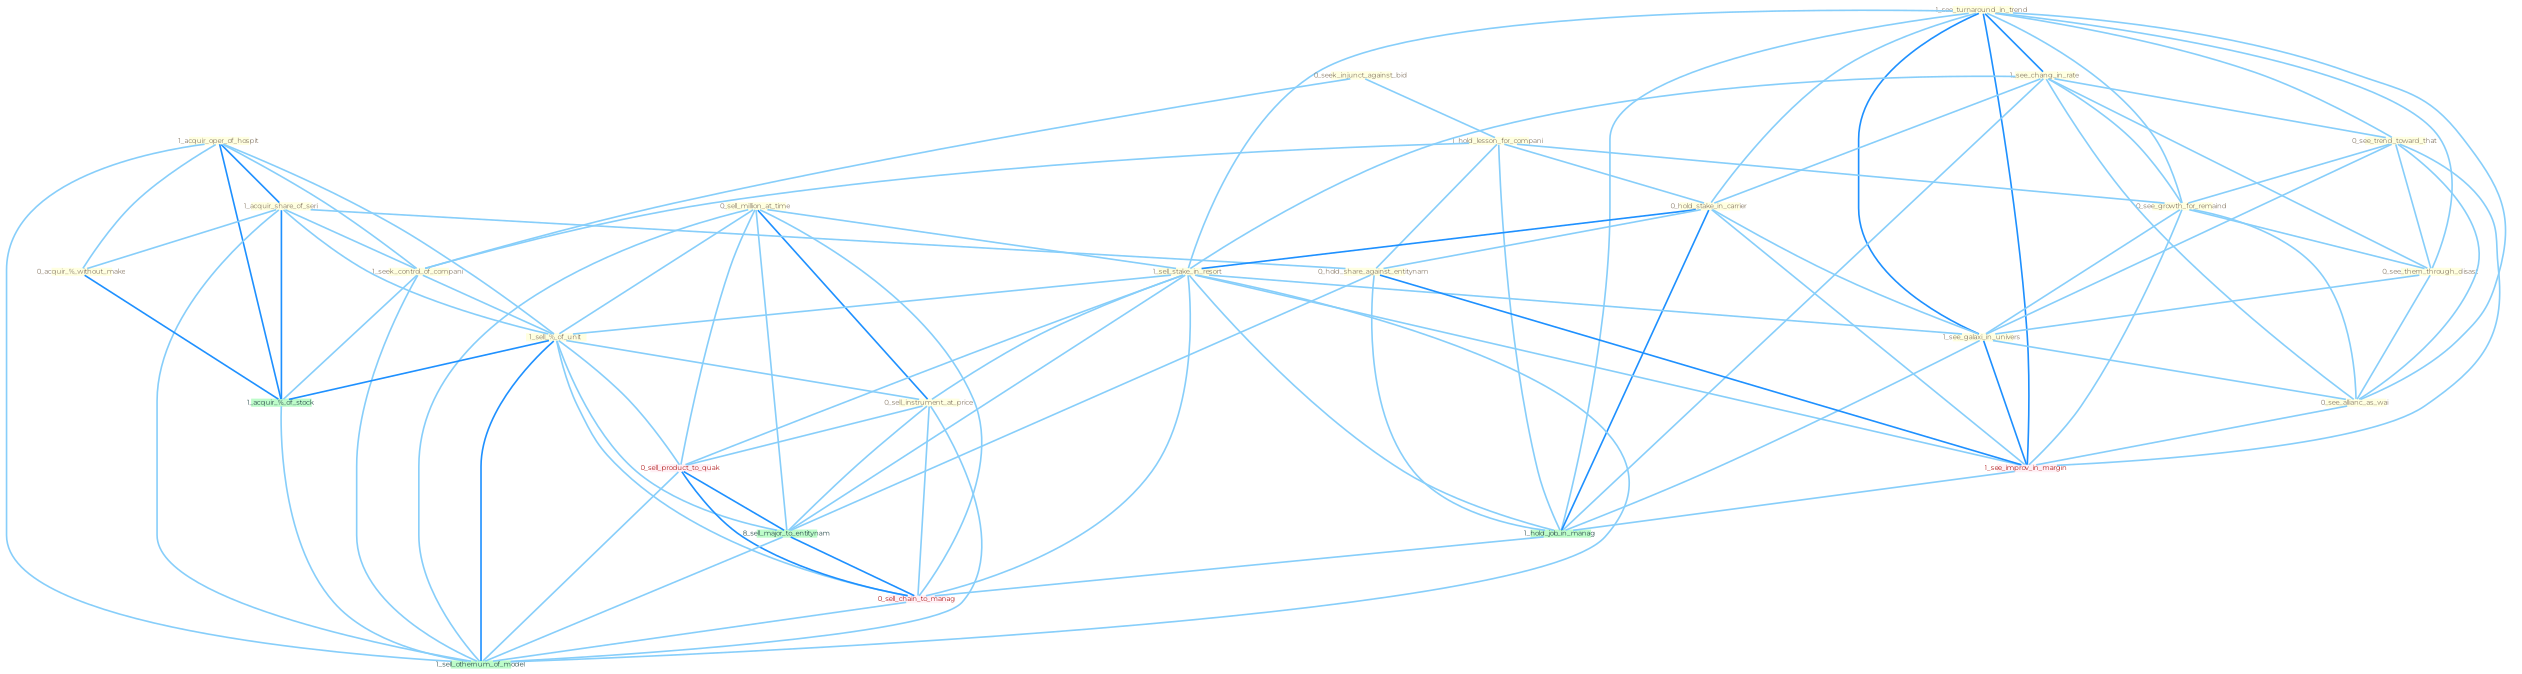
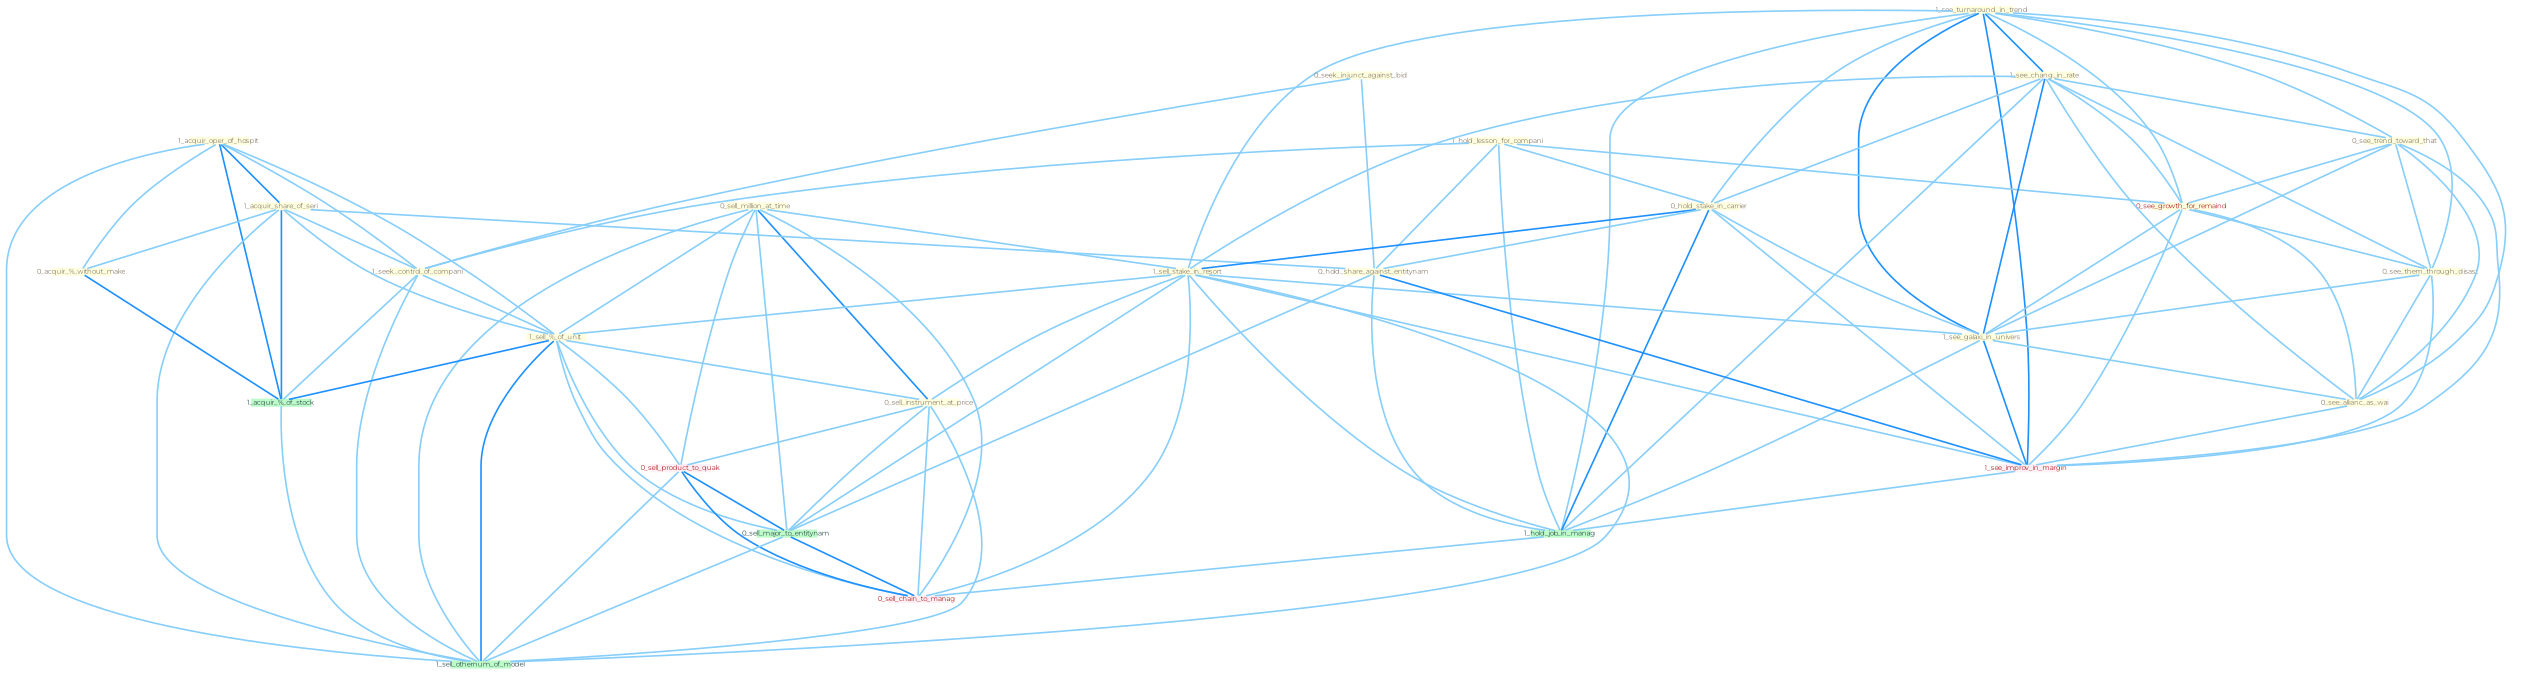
edge "0_seek_injunct_against_bid" -- "1_hold_lesson_for_compani": now "0_seek_injunct_against_bid" -- "0_hold_share_against_entitynam"
edge "1_see_chang_in_rate" -- "1_see_galaxi_in_univers": added
node "0_see_growth_for_remaind": fontcolor #8b7d6b -> #b22222
edge "1_sell_stake_in_resort" -- "0_sell_product_to_quak": removed
edge "0_see_them_through_disast" -- "1_see_improv_in_margin": added
node "8_sell_major_to_entitynam": label "8_sell_major_to_entitynam" -> "0_sell_major_to_entitynam"
edge "0_sell_chain_to_manag" -- "1_sell_othernum_of_model": removed
